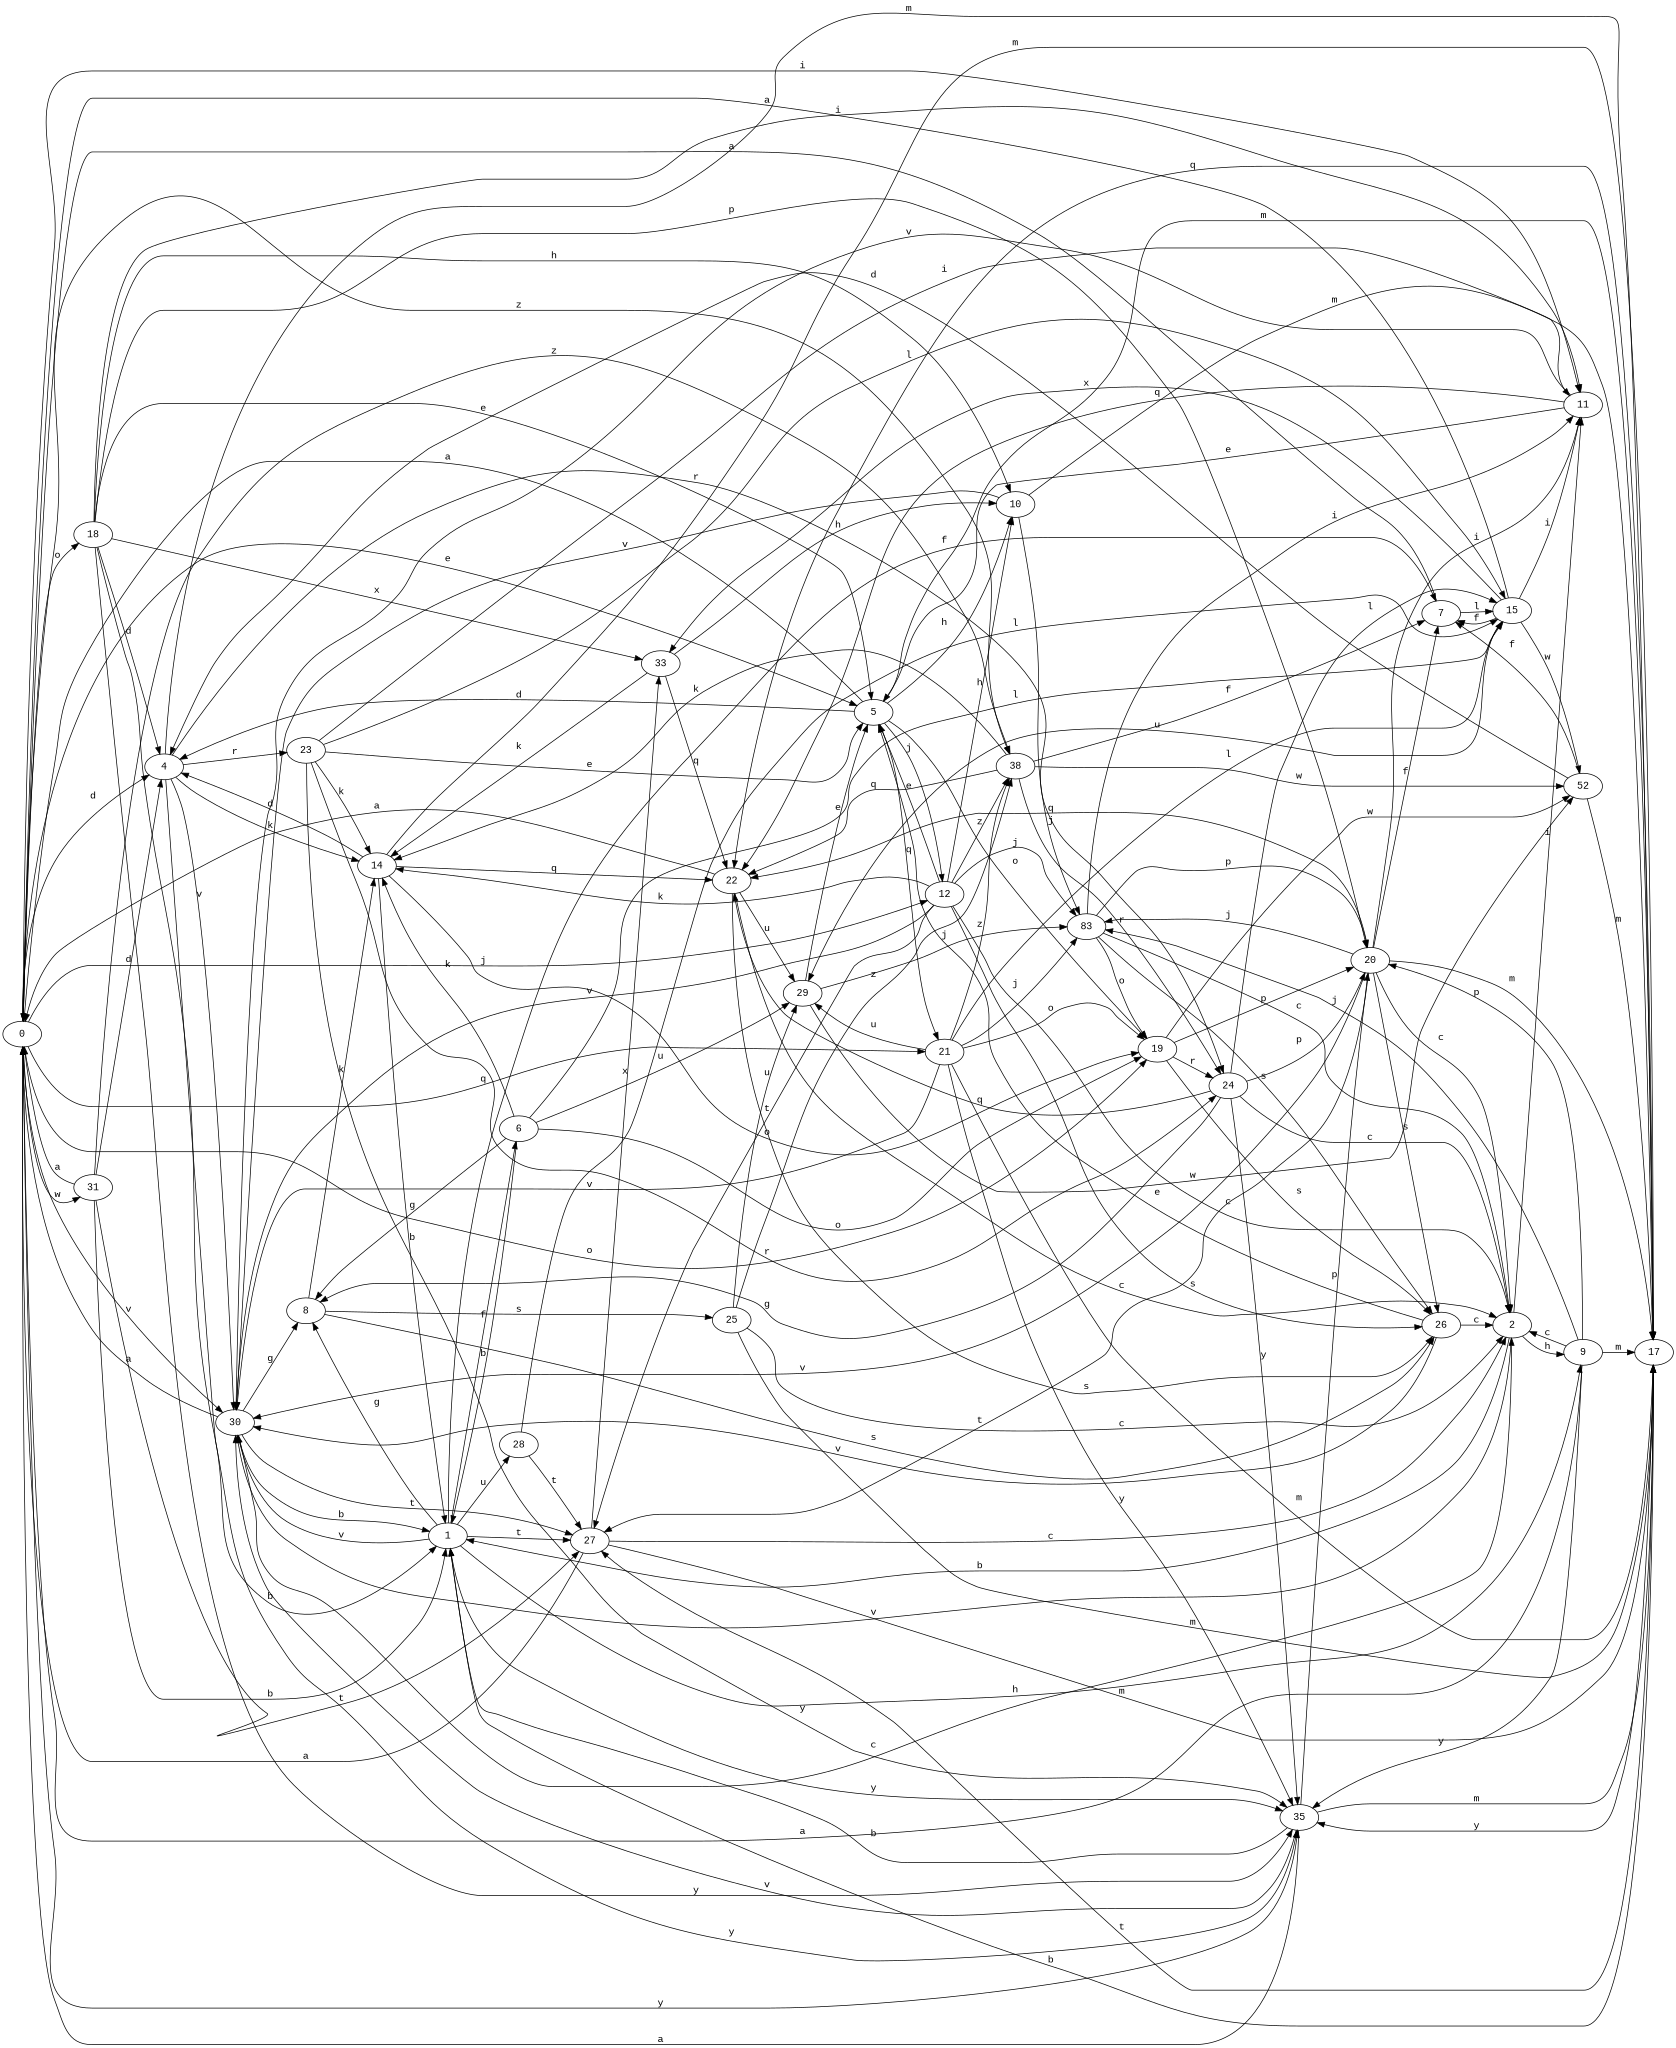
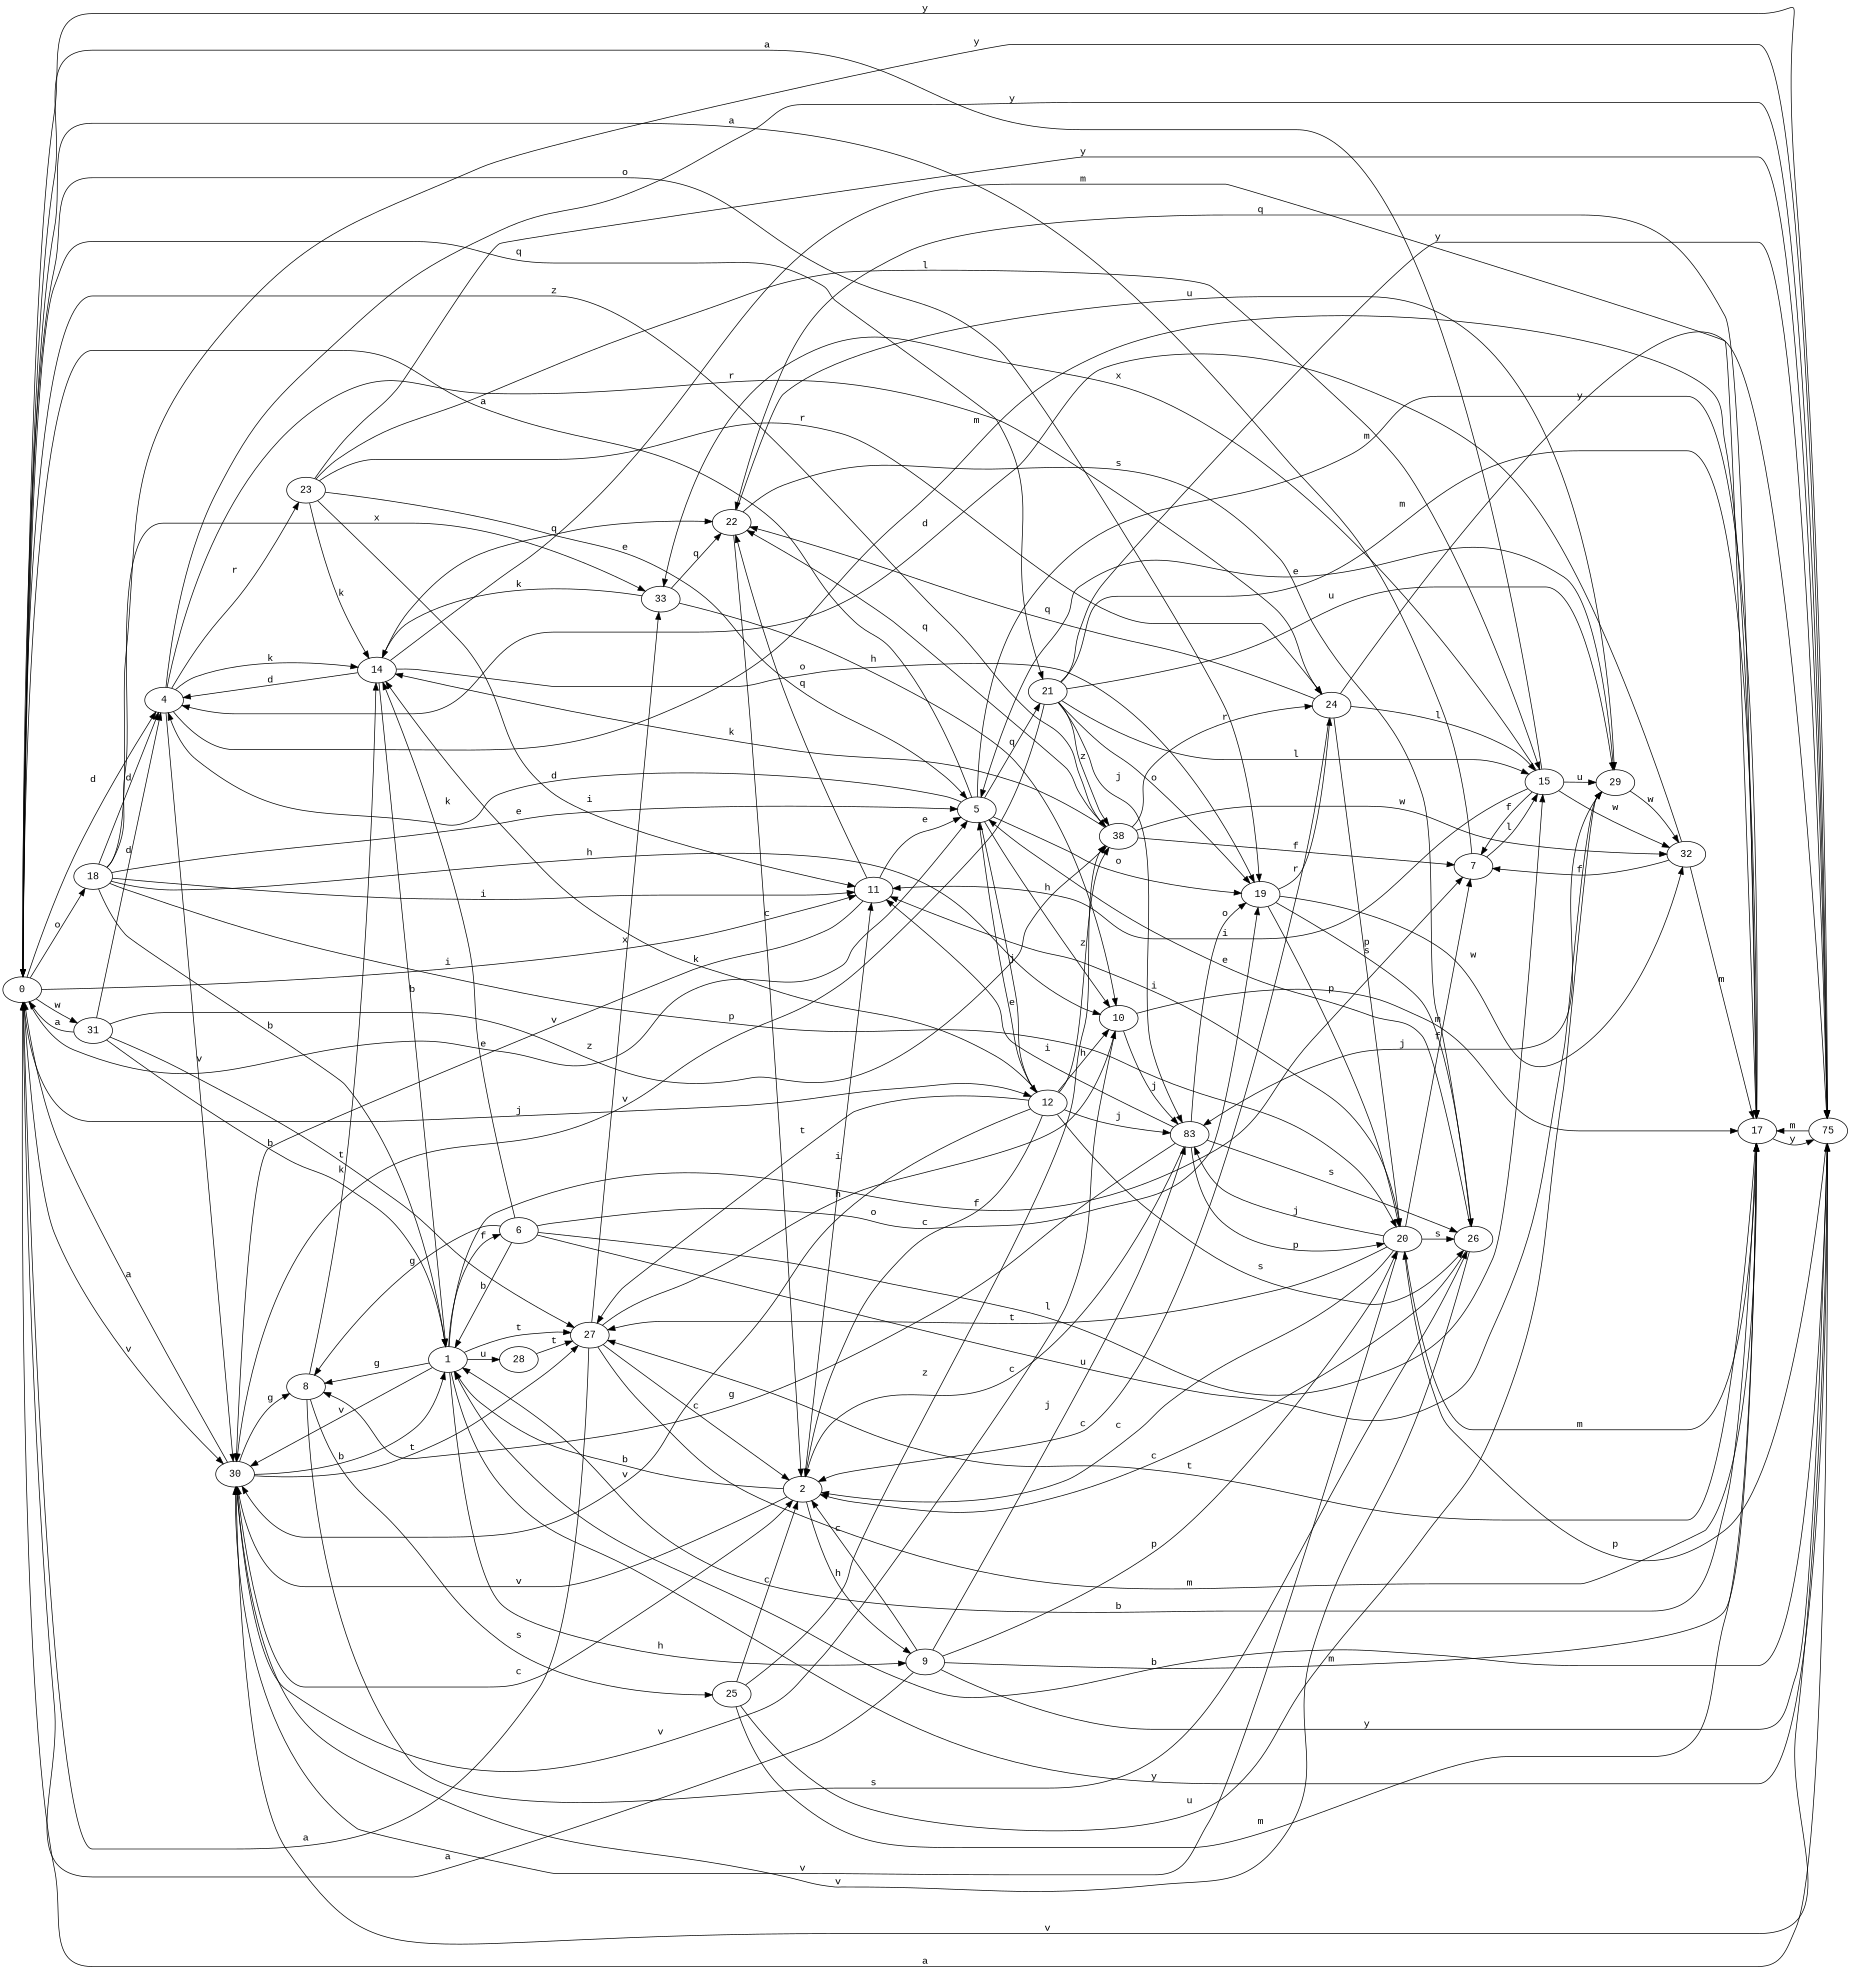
edge "28" -> "15": removed, label "l"
node "52": label "52" -> "32"
edge "20" -> "22": removed, label "q"
edge "22" -> "0": removed, label "a"
edge "27" -> "10": added, label "h"
edge "24" -> "8": now "83" -> "8"
node "35": label "35" -> "75"
